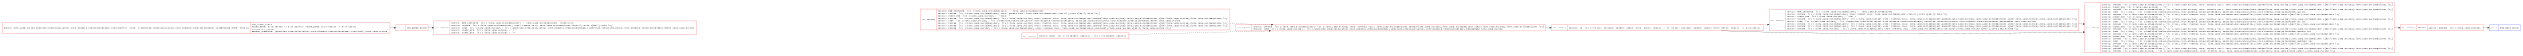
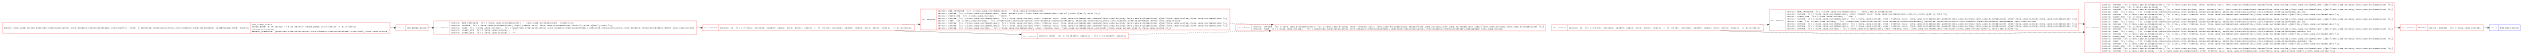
node "14: 0x000b": added
edge "17: 0x0025" -> "18: 0x002a": removed
